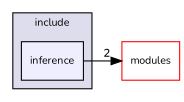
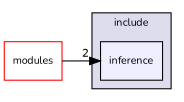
edge "inference" -> "modules": reversed
